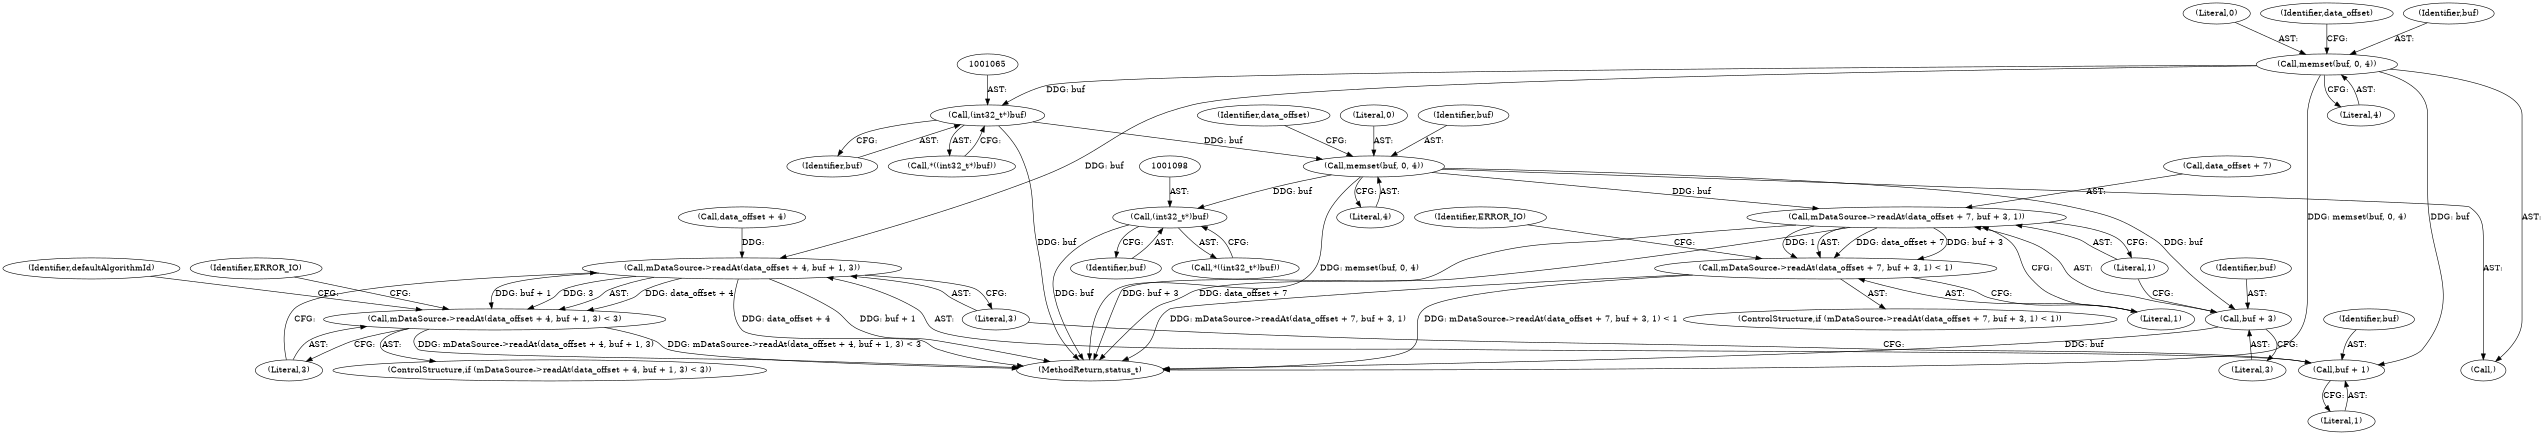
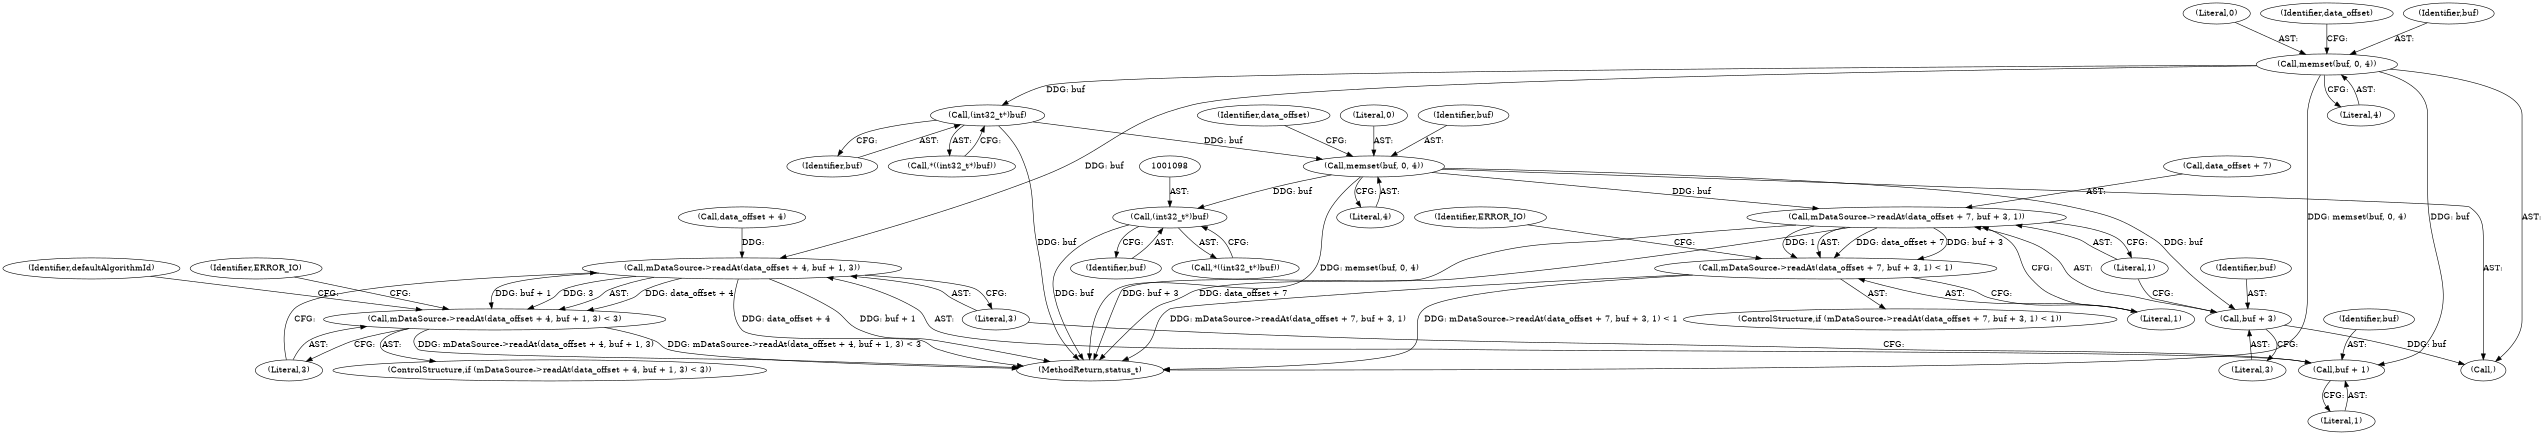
node "1001065": removed
edge "(Call,buf + 3)" -> "(MethodReturn,status_t)": now "(Call,buf + 3)" -> "(Call,)"
